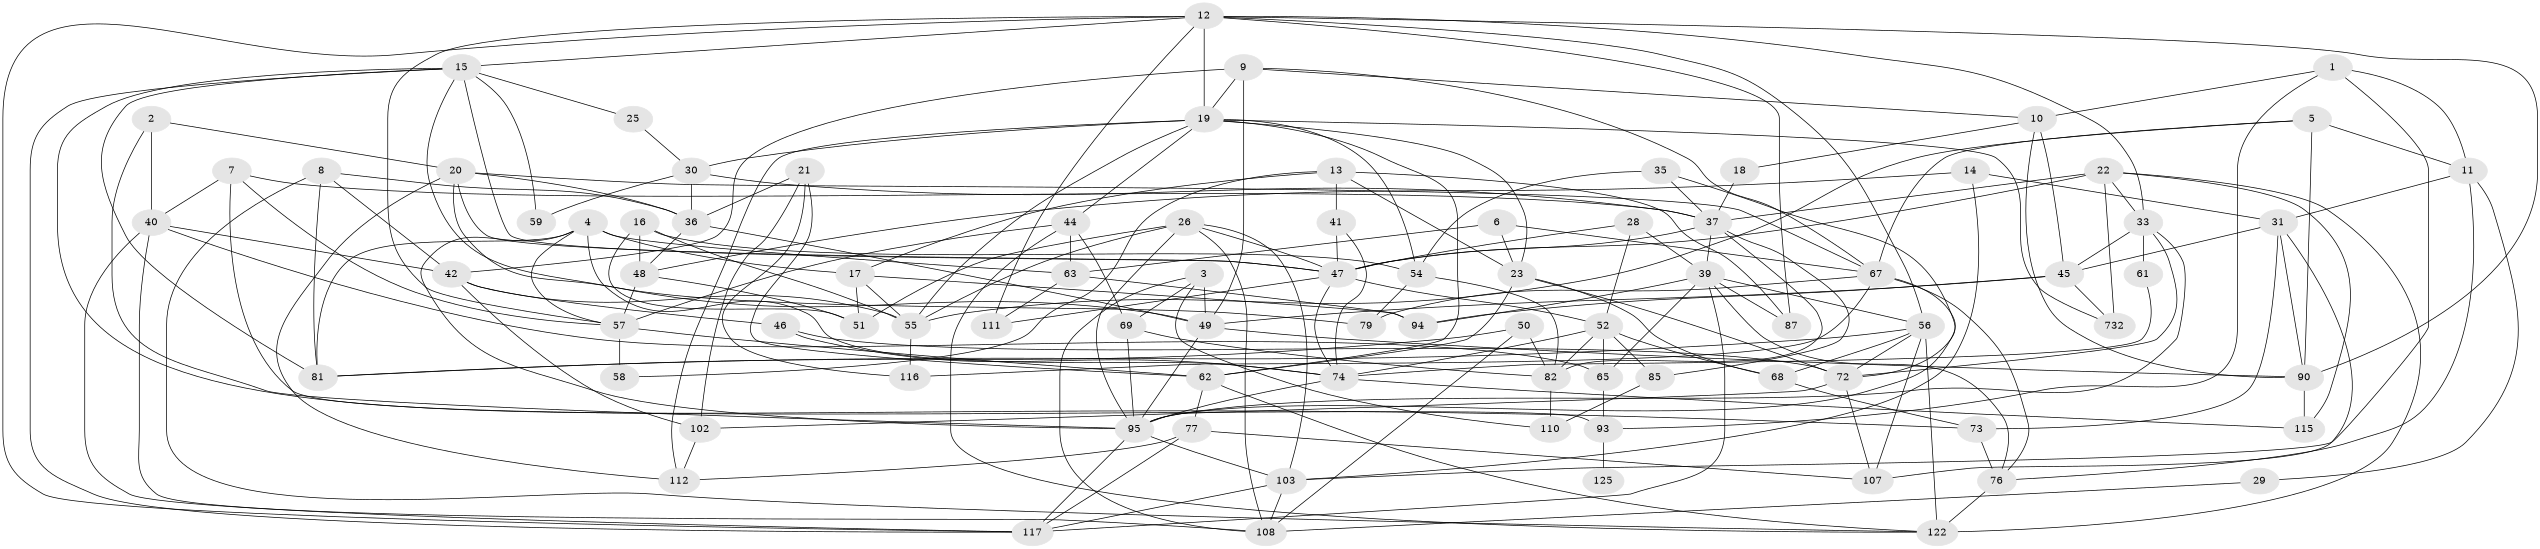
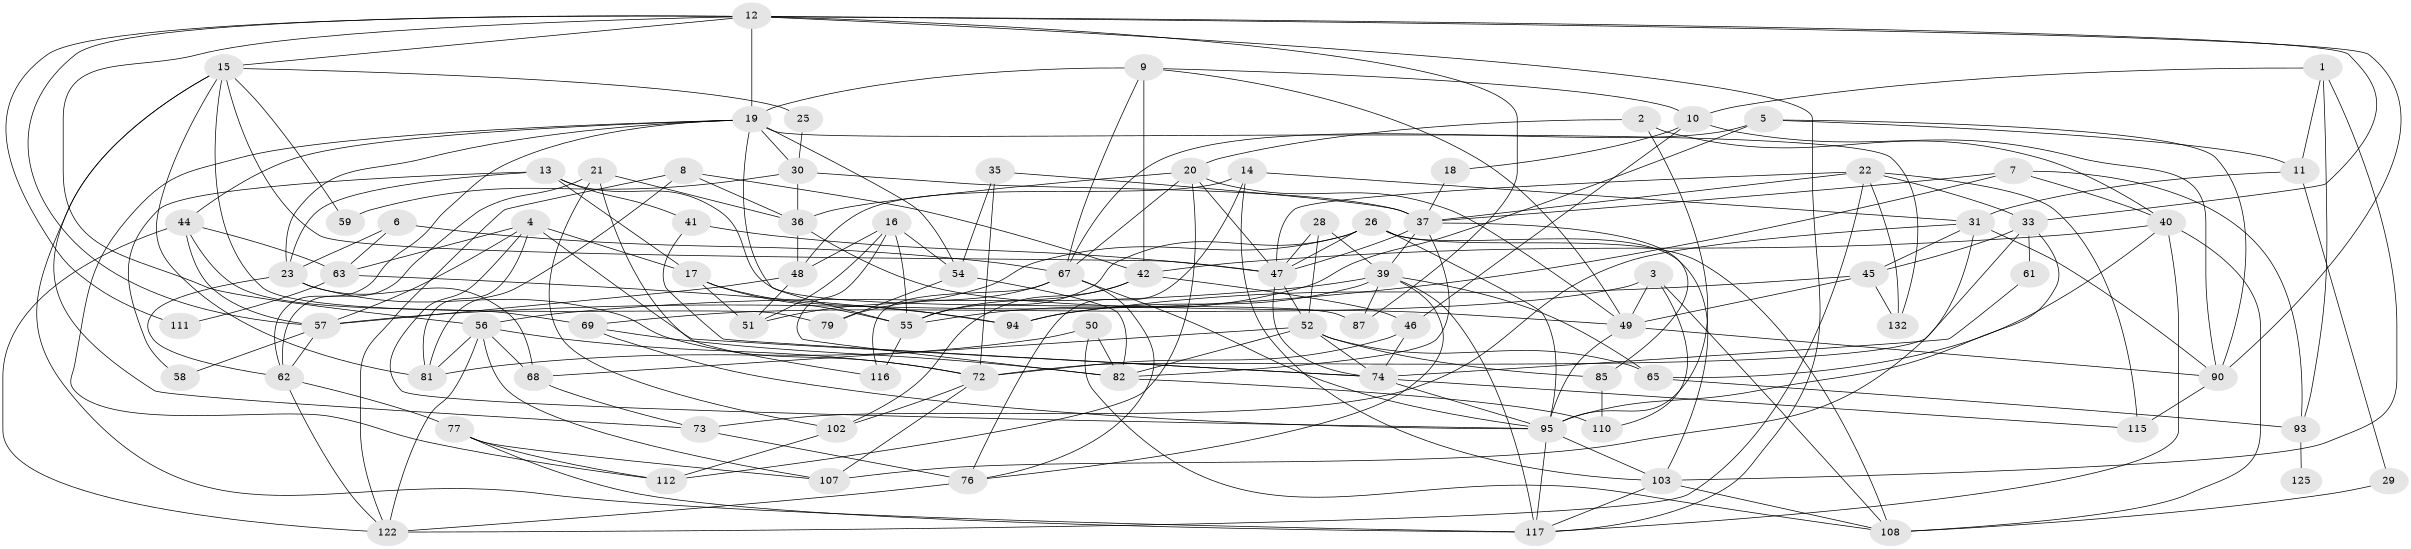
edge "10" -- "45": now "10" -- "46"
edge "47" -- "111": removed
node "732": label "732" -> "132"
edge "16" -- "82": added
edge "11" -- "76": now "14" -- "76"
